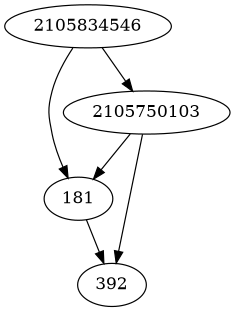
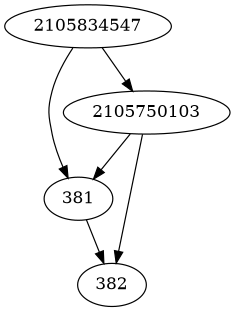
node "2105834546": label "2105834546" -> "2105834547"
node "181": label "181" -> "381"
node "392": label "392" -> "382"
